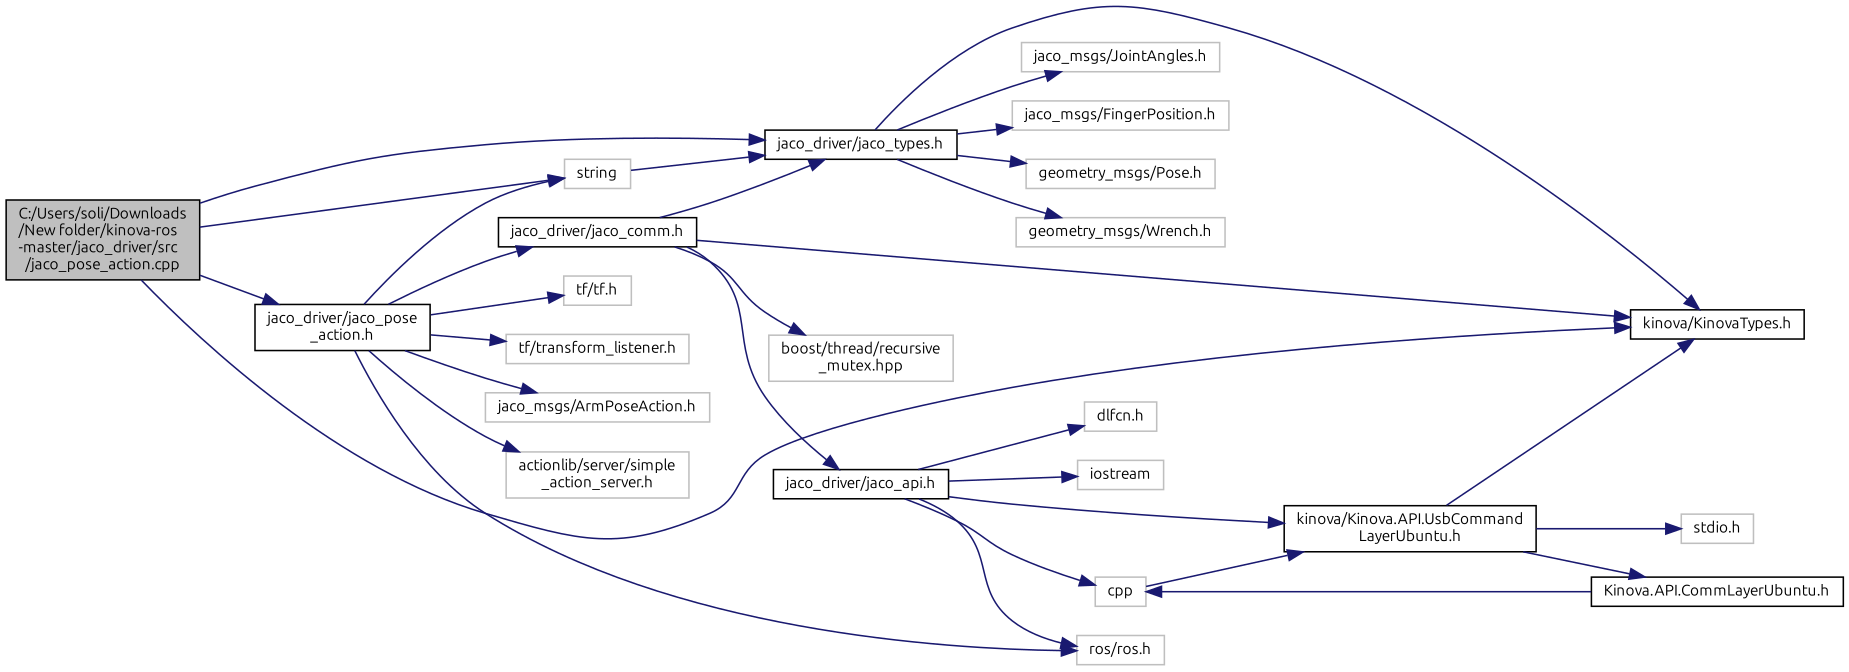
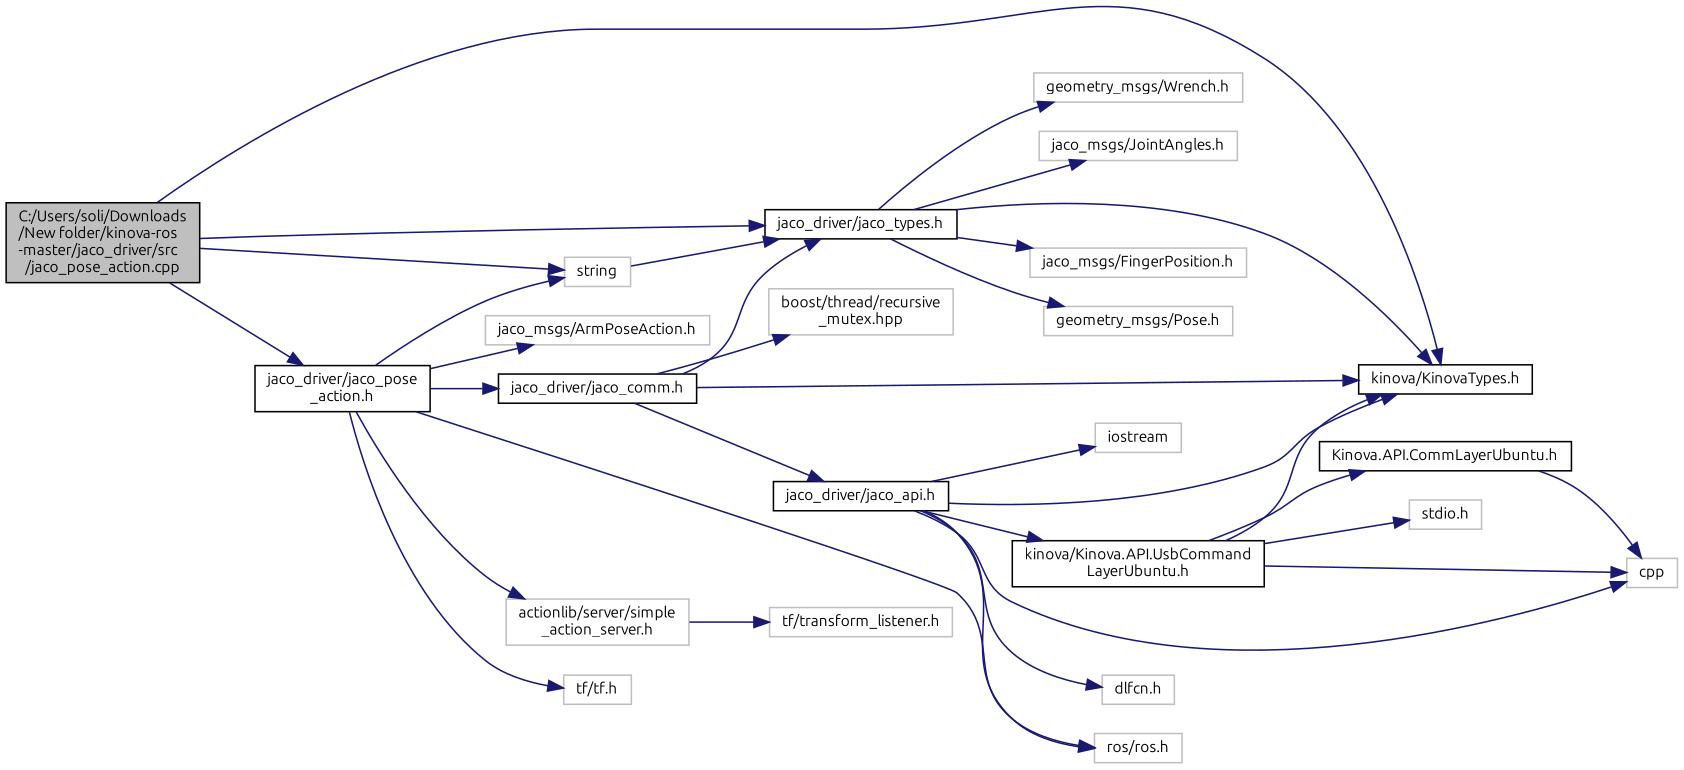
edge "jaco_driver/jaco_pose _action.h" -> "tf/transform_listener.h": now "actionlib/server/simple _action_server.h" -> "tf/transform_listener.h"
edge "jaco_driver/jaco_api.h" -> "kinova/KinovaTypes.h": added
edge "cpp" -> "kinova/Kinova.API.UsbCommand LayerUbuntu.h": reversed
